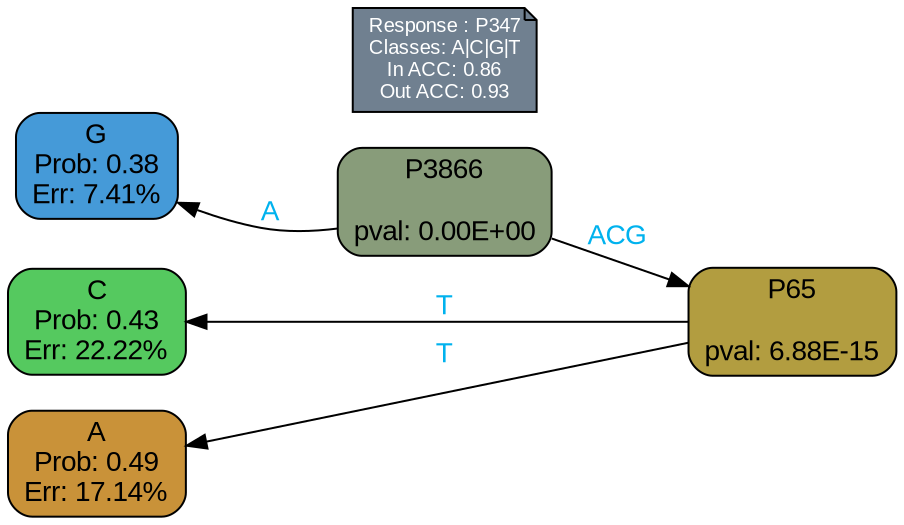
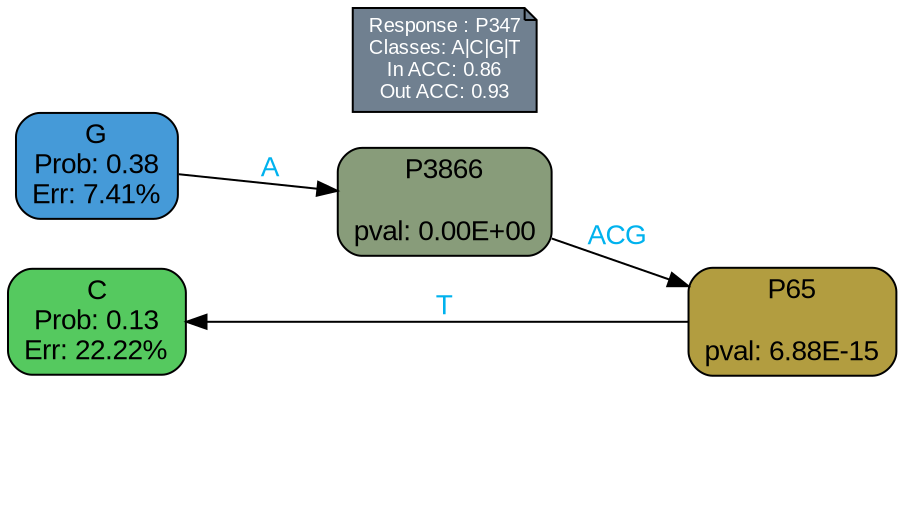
edge "P3866 pval: 0.00E+00" -> "G Prob: 0.38 Err: 7.41%": reversed
node "C Prob: 0.43 Err: 22.22%": label "C Prob: 0.43 Err: 22.22%" -> "C Prob: 0.13 Err: 22.22%"
node "A Prob: 0.49 Err: 17.14%": removed
